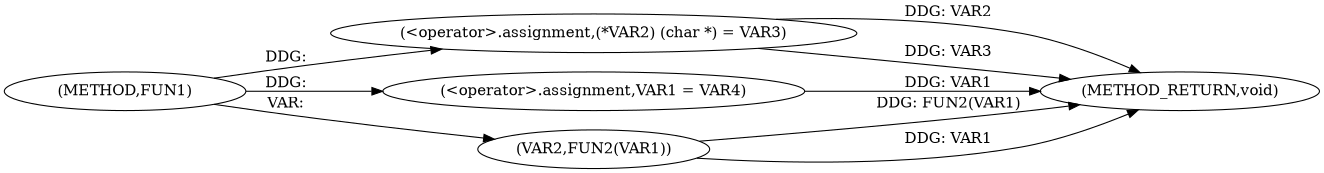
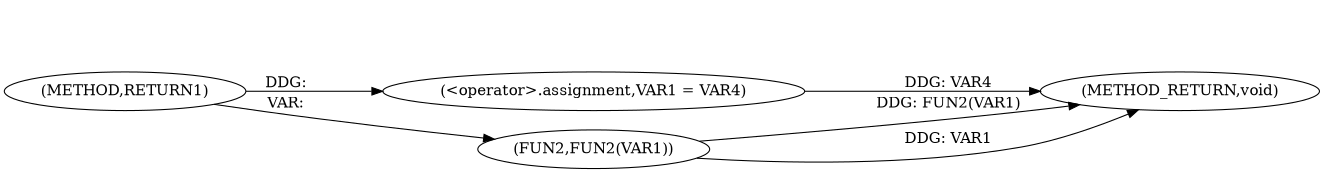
node "(<operator>.assignment,(*VAR2) (char *) = VAR3)": removed
edge "(<operator>.assignment,VAR1 = VAR4)" -> "(METHOD_RETURN,void)": label "DDG: VAR1" -> "DDG: VAR4"
node "(METHOD,FUN1)": label "(METHOD,FUN1)" -> "(METHOD,RETURN1)"
node "(VAR2,FUN2(VAR1))": label "(VAR2,FUN2(VAR1))" -> "(FUN2,FUN2(VAR1))"
